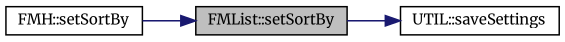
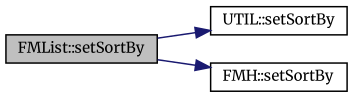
edge "FMH::setSortBy" -> "FMList::setSortBy": reversed
node "UTIL::saveSettings": label "UTIL::saveSettings" -> "UTIL::setSortBy"
